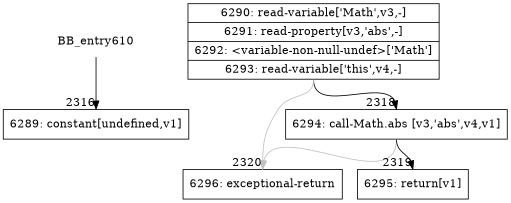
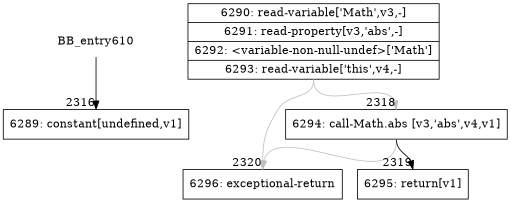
edge "6290: read-variable['Math',v3,-]" -> "6294: call-Math.abs [v3,'abs',v4,v1]": color black -> gray
